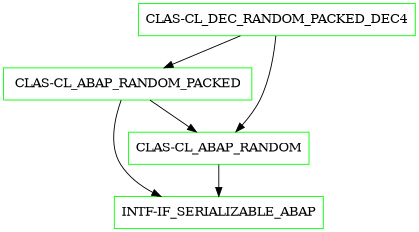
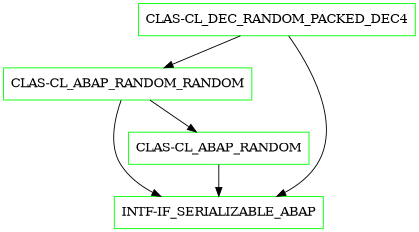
node "CLAS-CL_ABAP_RANDOM_PACKED": label "CLAS-CL_ABAP_RANDOM_PACKED" -> "CLAS-CL_ABAP_RANDOM_RANDOM"
edge "CLAS-CL_DEC_RANDOM_PACKED_DEC4" -> "CLAS-CL_ABAP_RANDOM": now "CLAS-CL_DEC_RANDOM_PACKED_DEC4" -> "INTF-IF_SERIALIZABLE_ABAP"
